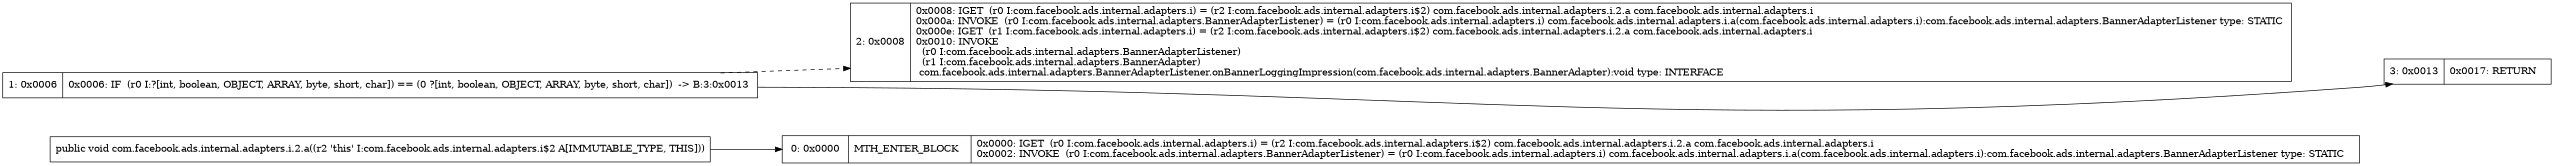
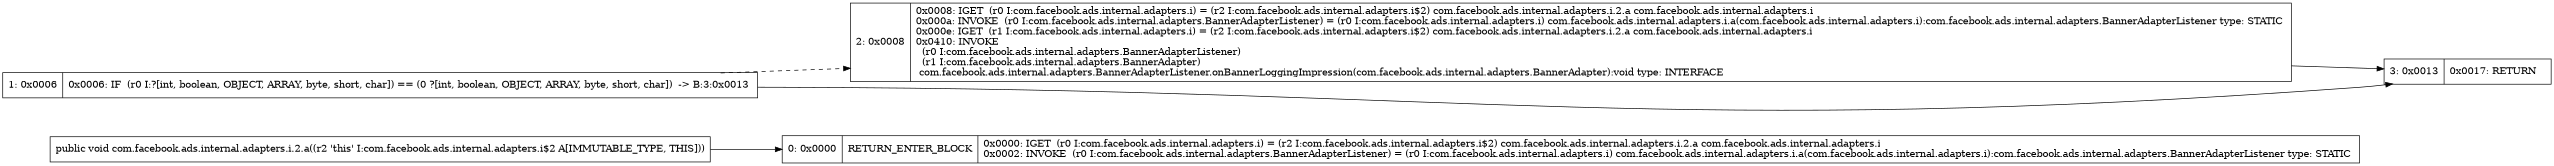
node "2: 0x0008": text "0x0010: INVOKE" -> "0x0410: INVOKE"
edge "2: 0x0008" -> "3: 0x0013": added
node "0: 0x0000": text "MTH_ENTER_BLOCK" -> "RETURN_ENTER_BLOCK"
